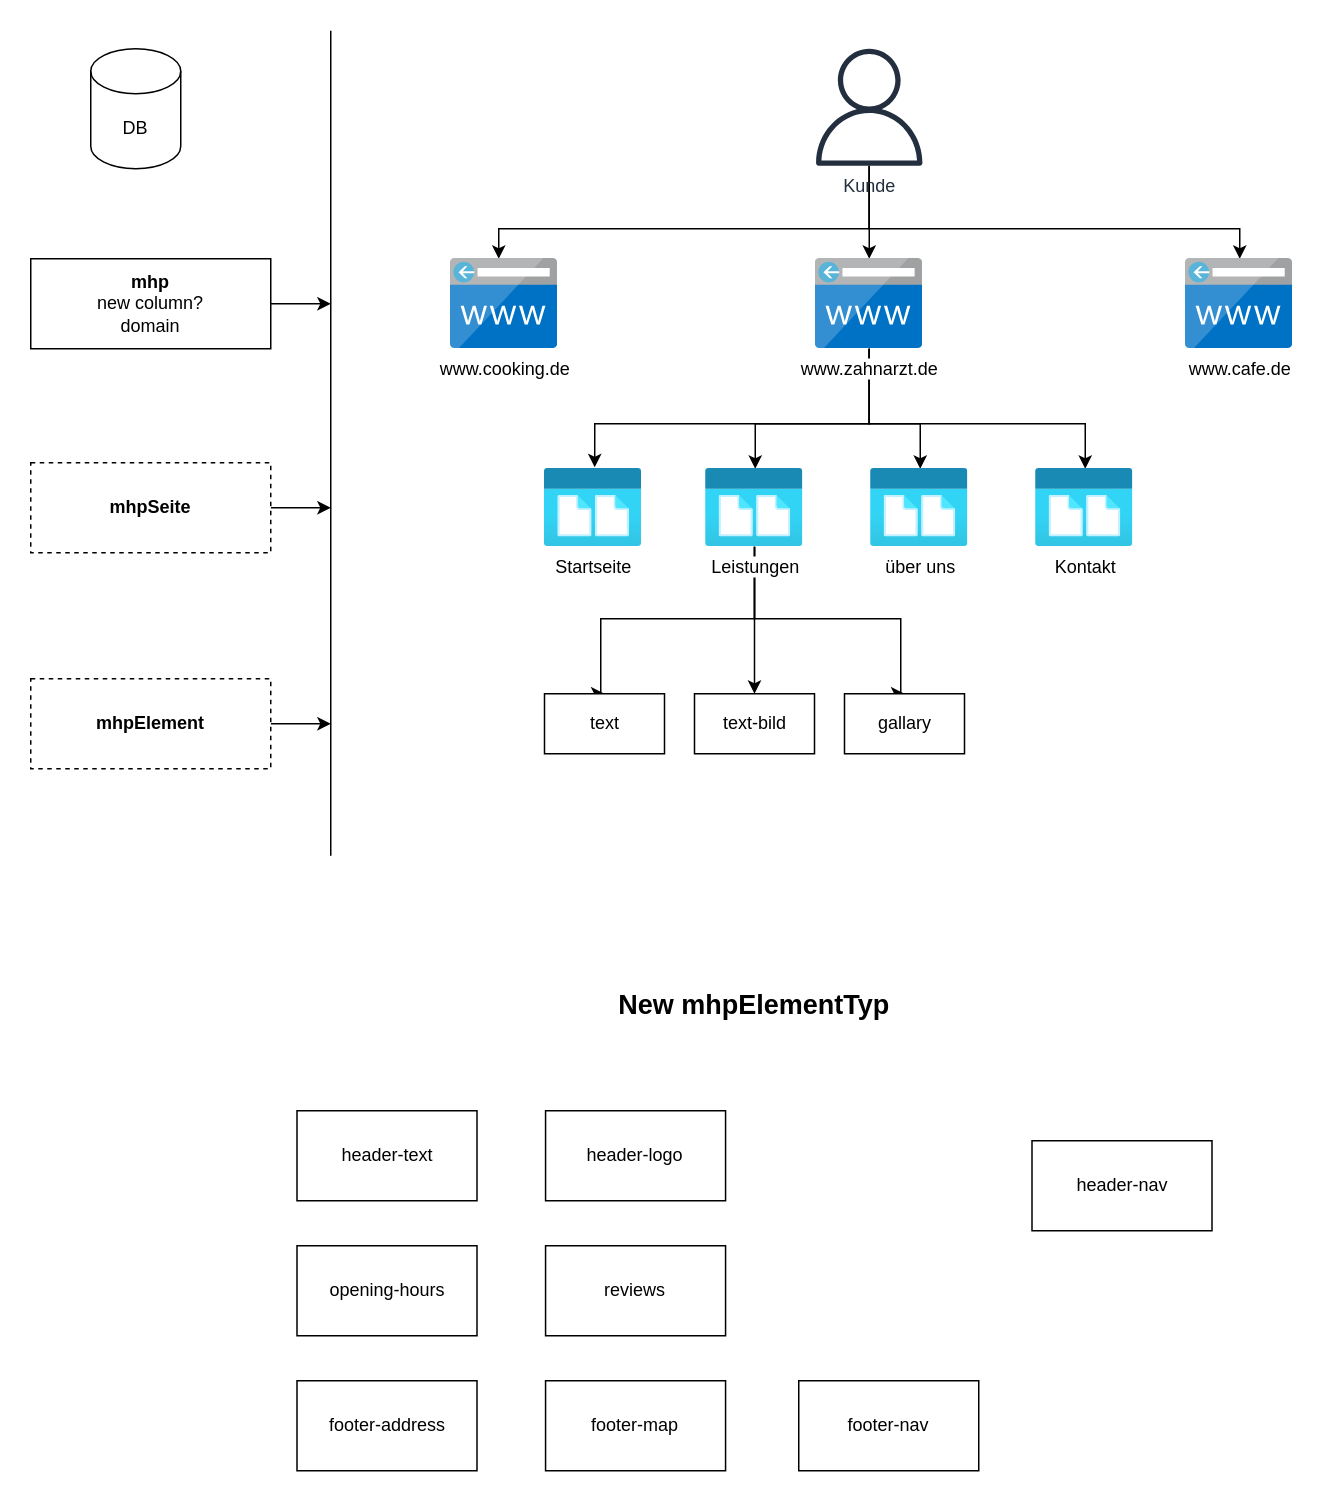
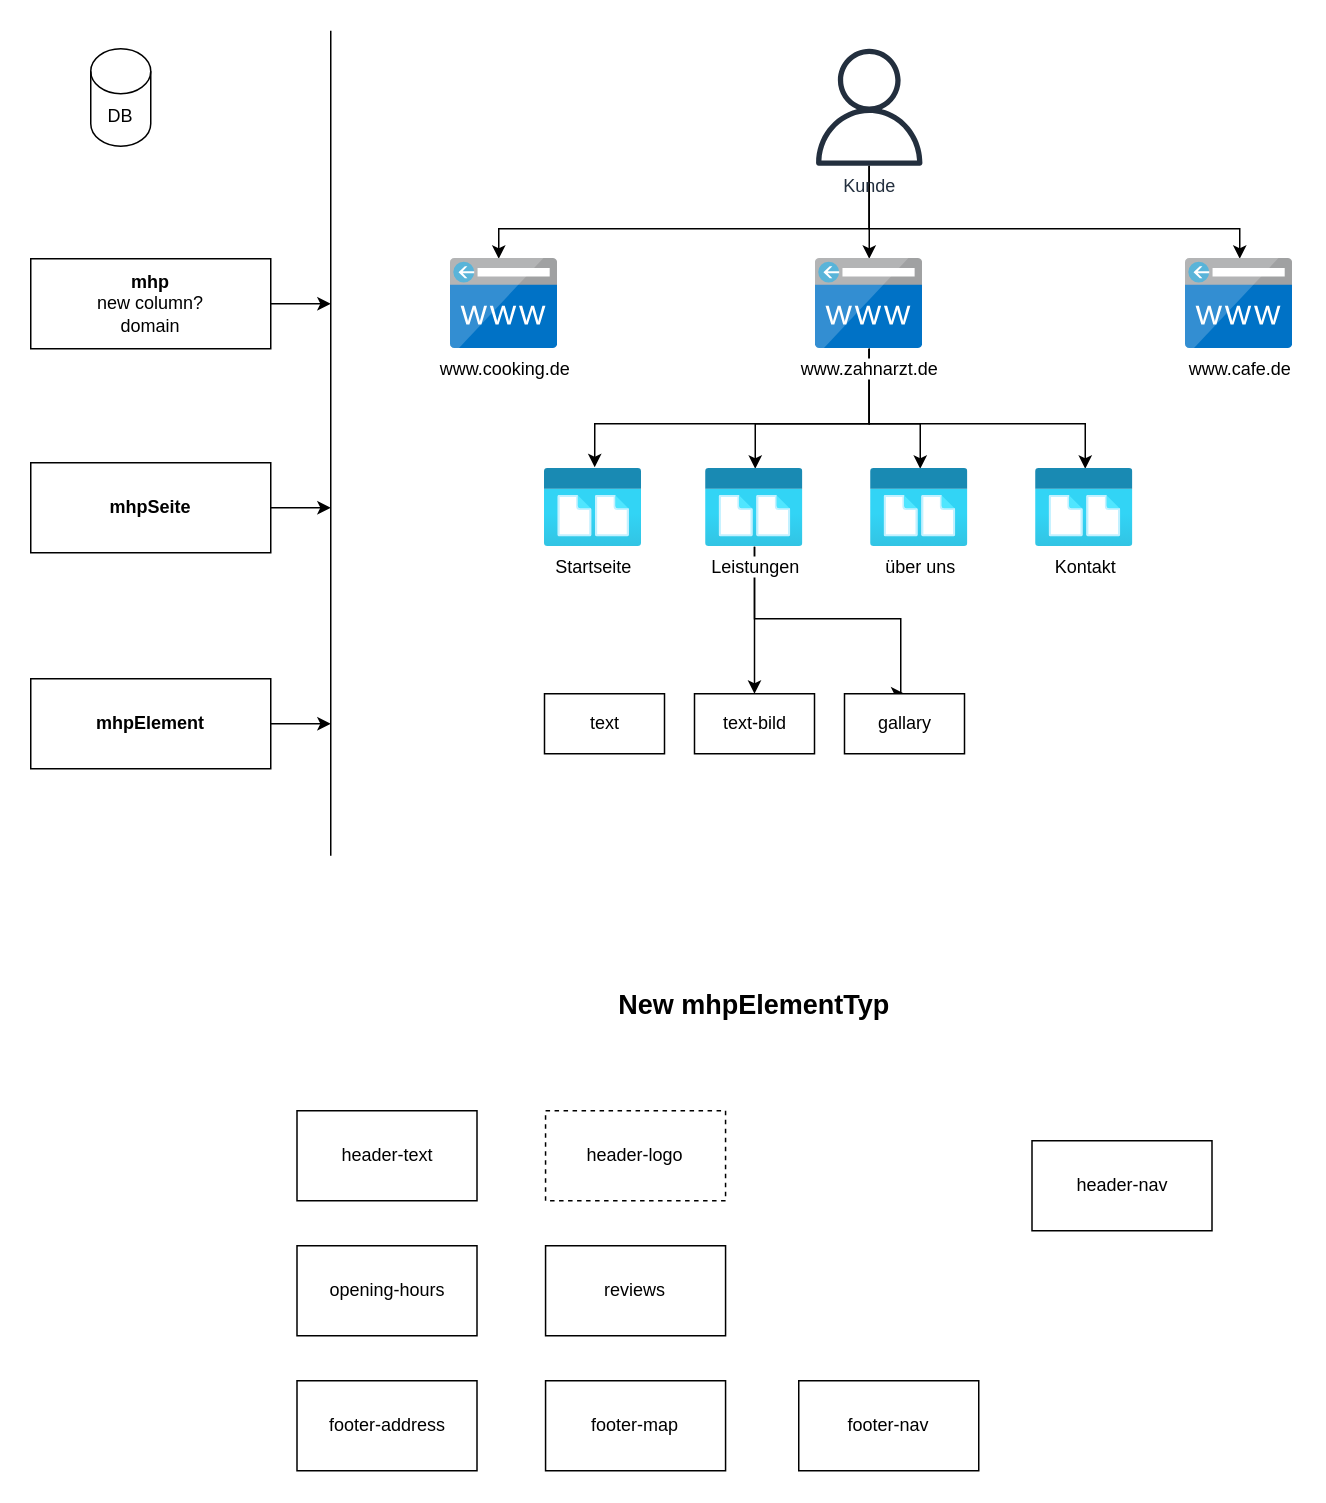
node "DB": size 90x120 -> 60x98
node "mhpSeite": style dashed -> solid
edge "Leistungen" -> "text": removed
node "mhpElement": style dashed -> solid
node "header-logo": style solid -> dashed
